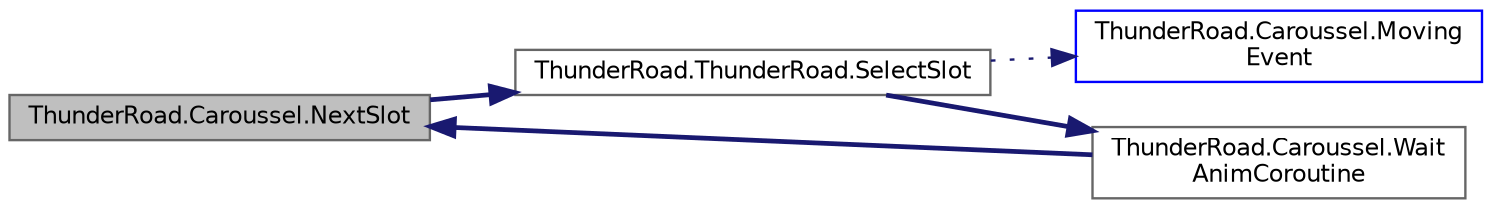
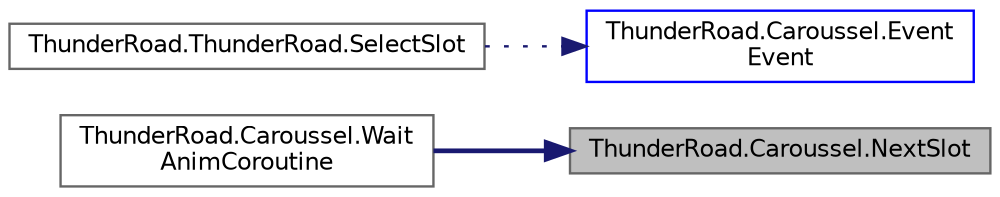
node "ThunderRoad.Caroussel.Moving Event": label "ThunderRoad.Caroussel.Moving Event" -> "ThunderRoad.Caroussel.Event Event"
edge "ThunderRoad.Caroussel.NextSlot" -> "ThunderRoad.ThunderRoad.SelectSlot": removed
edge "ThunderRoad.ThunderRoad.SelectSlot" -> "ThunderRoad.Caroussel.Wait AnimCoroutine": removed
